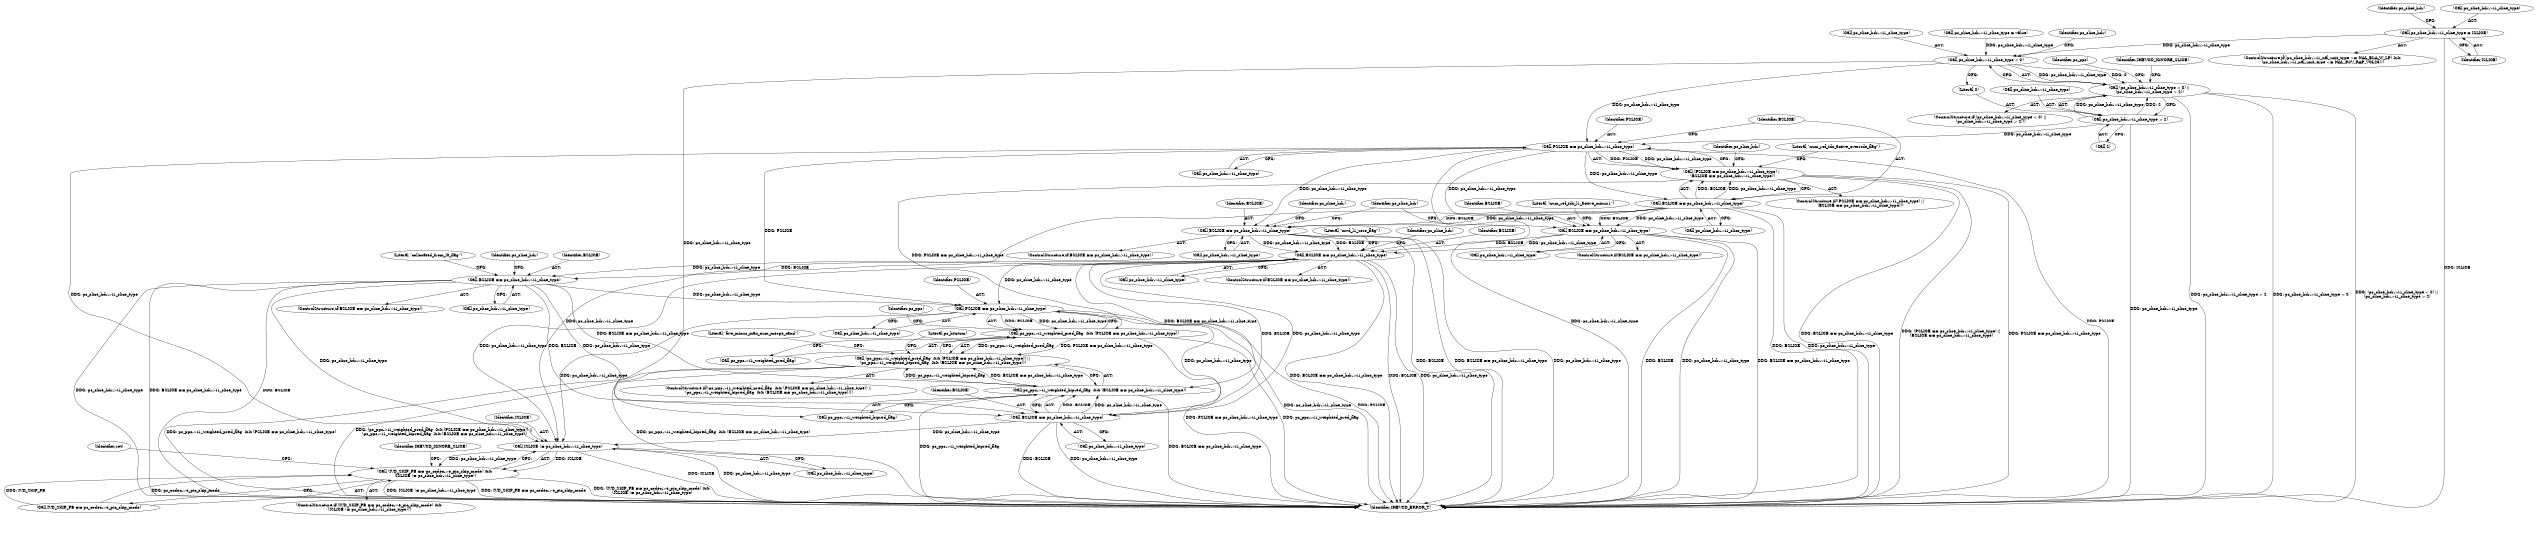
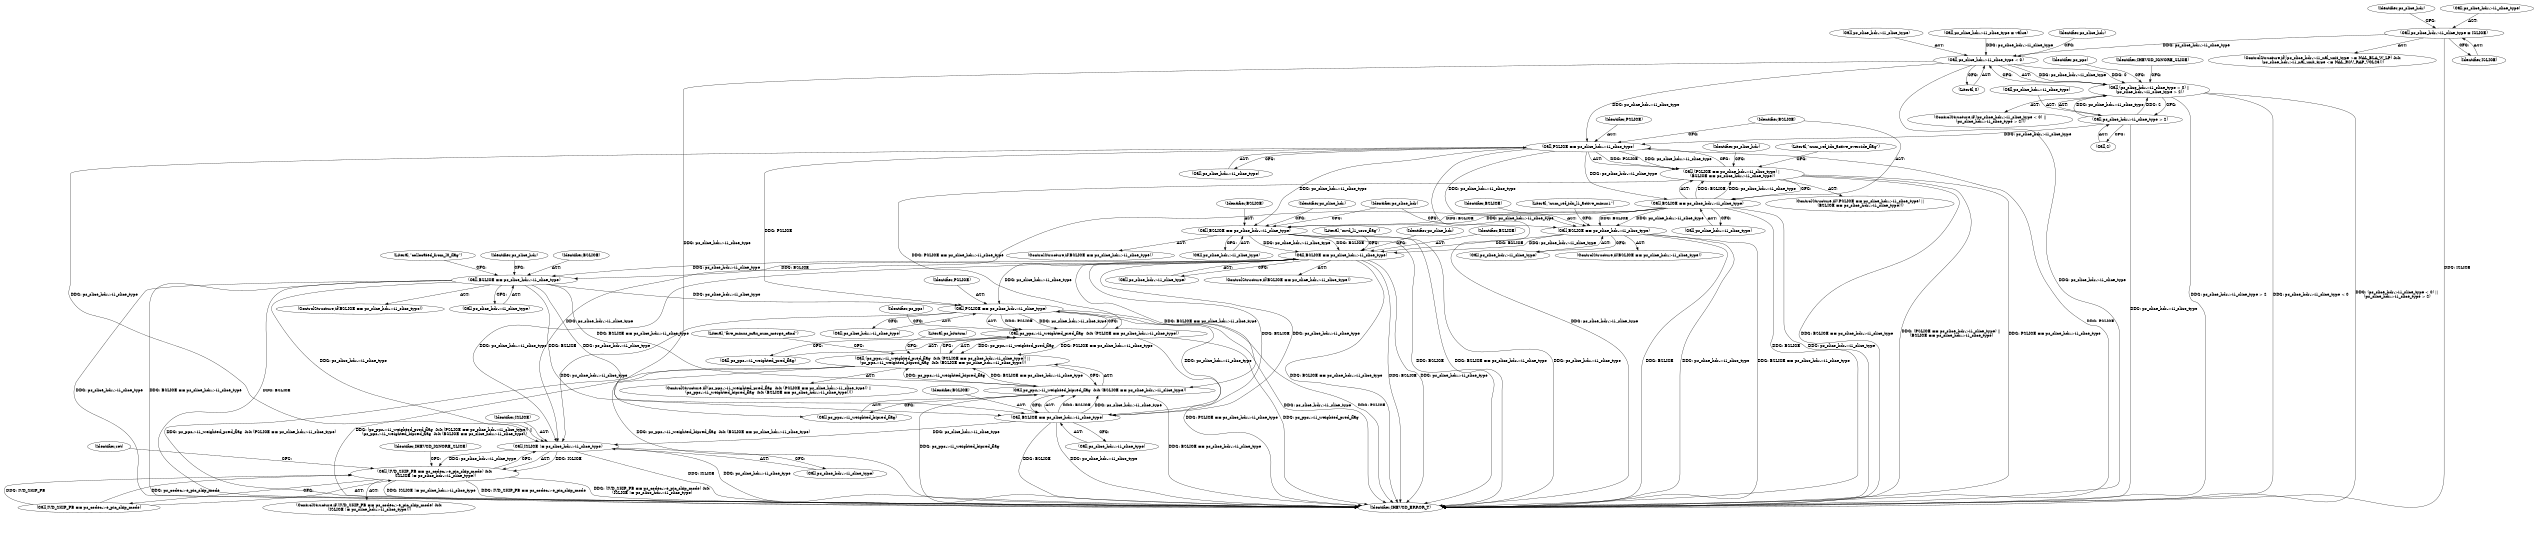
edge "(Literal,0)" -> "(Call,ps_slice_hdr->i1_slice_type > 2)": now "(Literal,0)" -> "(Call,ps_slice_hdr->i1_slice_type < 0)"
edge "(Call,ps_slice_hdr->i1_slice_type < 0)" -> "(Identifier,IHEVCD_ERROR_T)": added, label "DDG: ps_slice_hdr->i1_slice_type"
